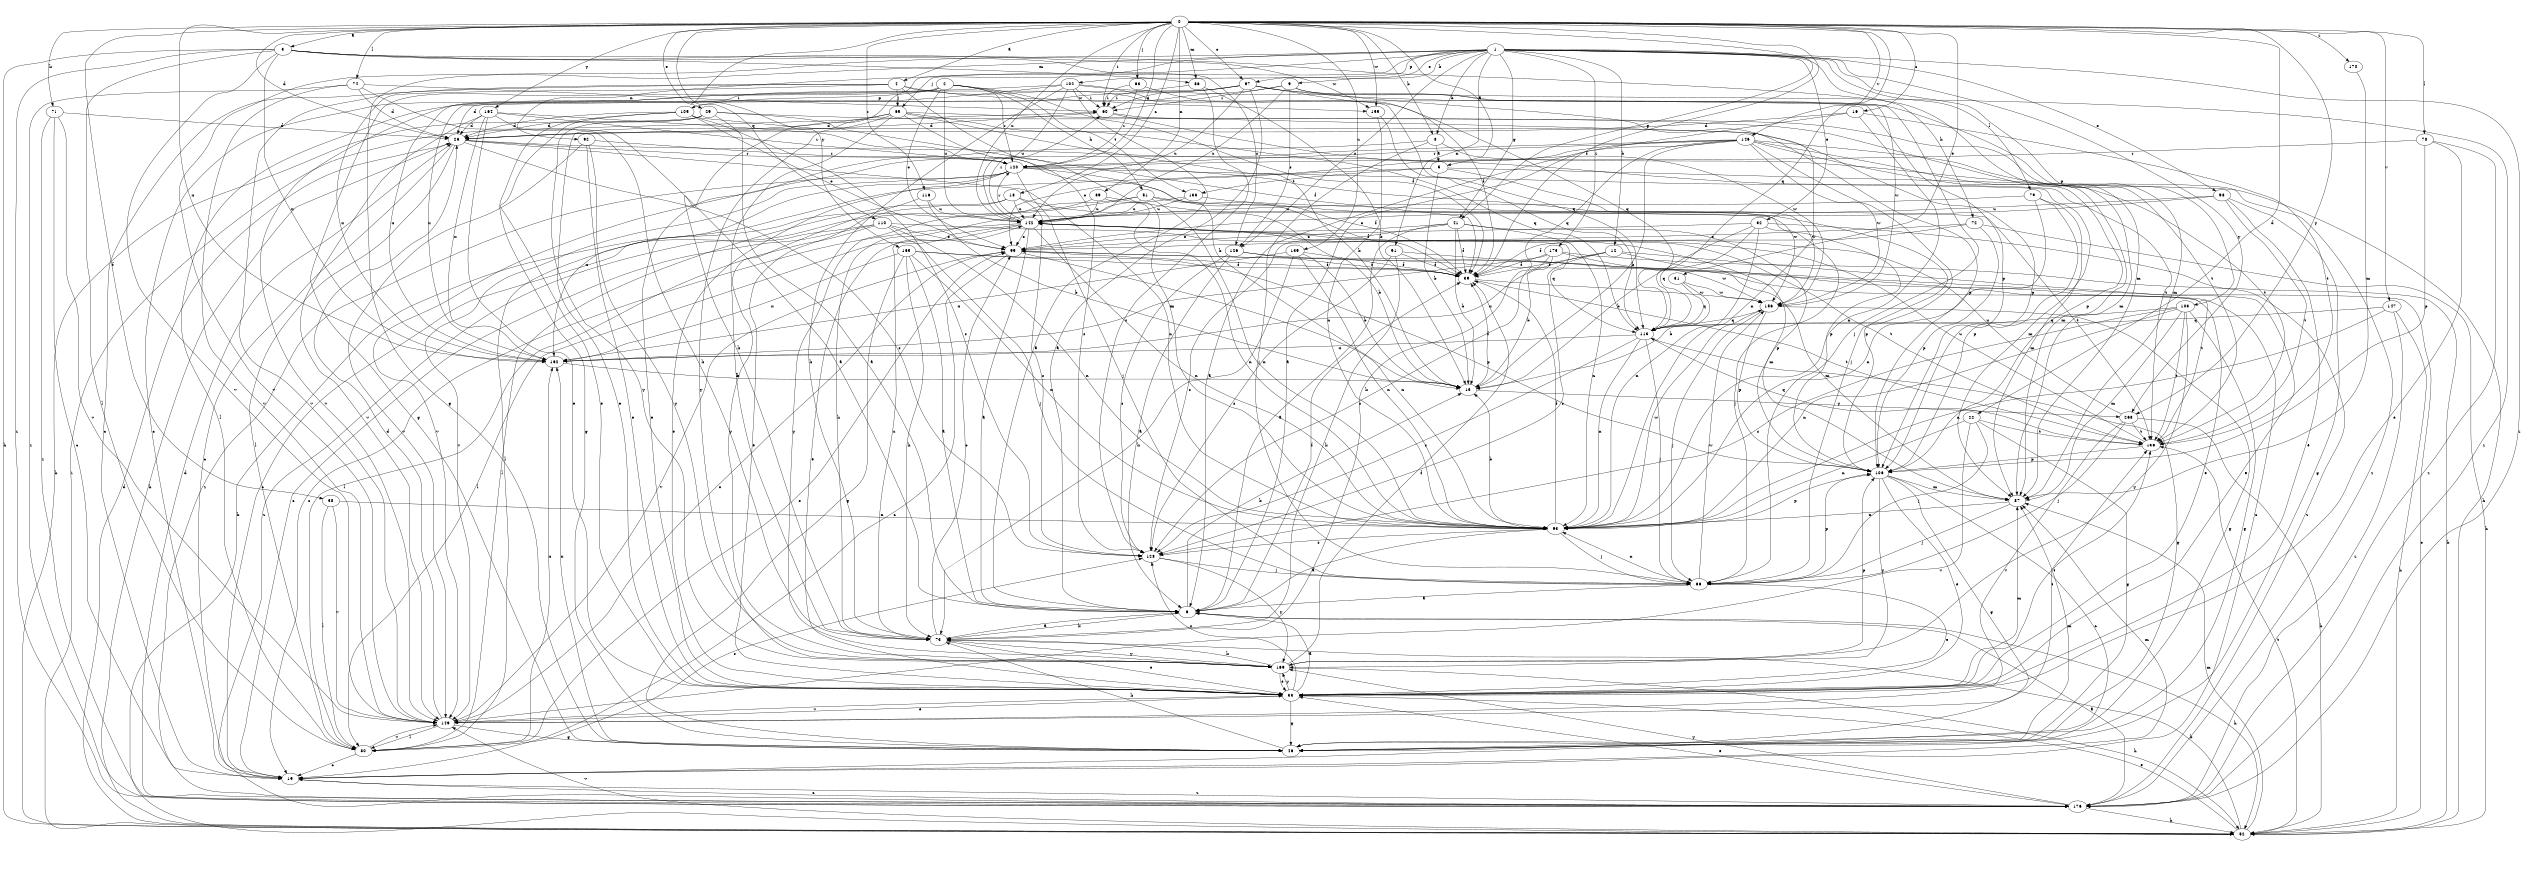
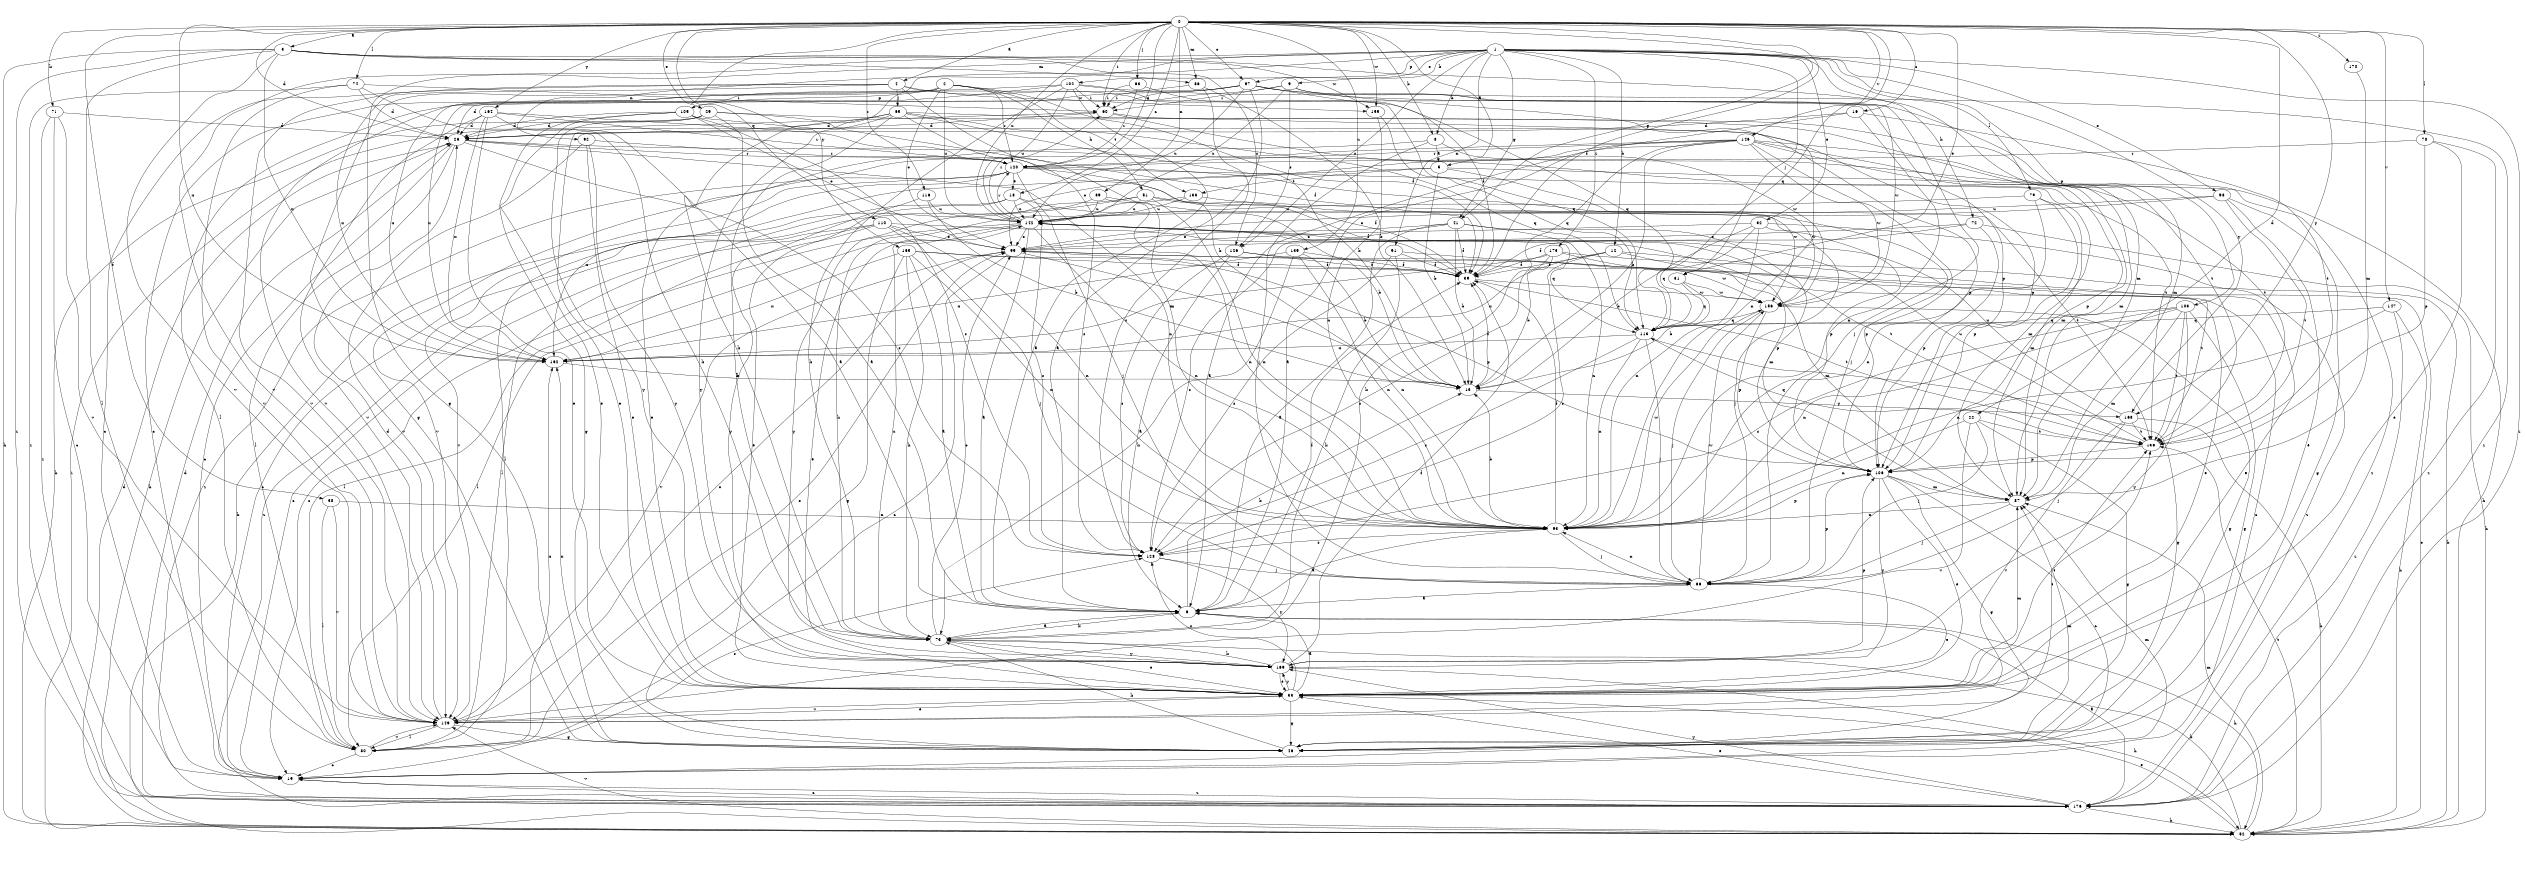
edge "1" -> "65": now "1" -> "31"
node "268": label "268" -> "168"
edge "120" -> "33": now "120" -> "18"
